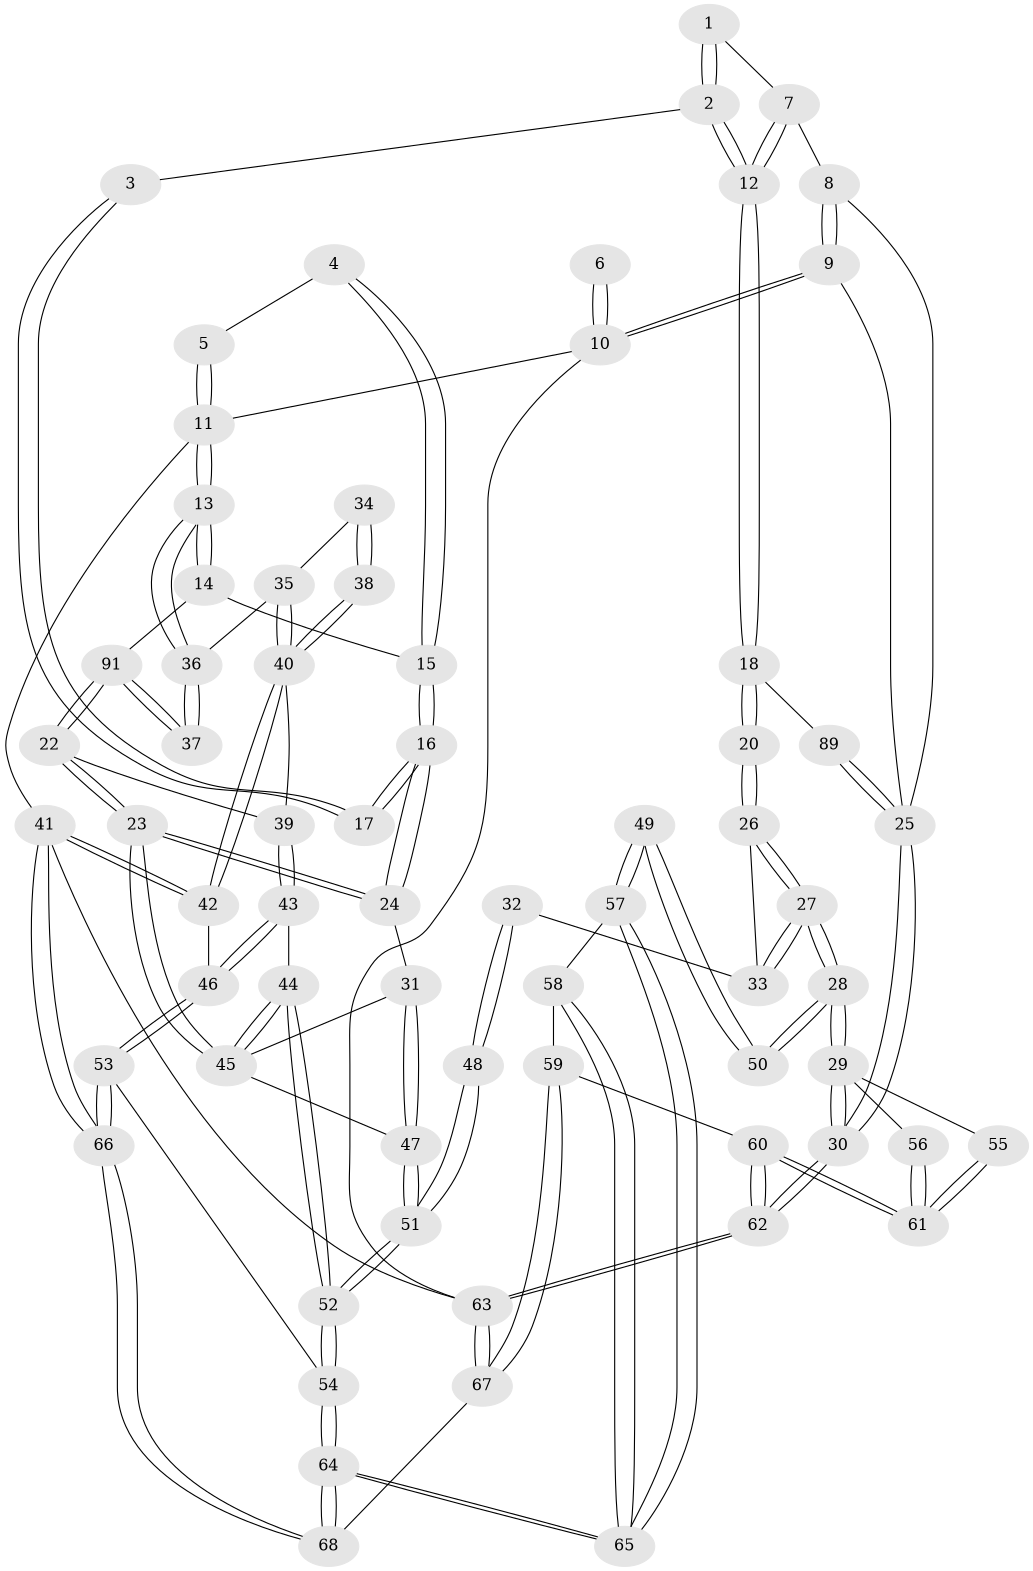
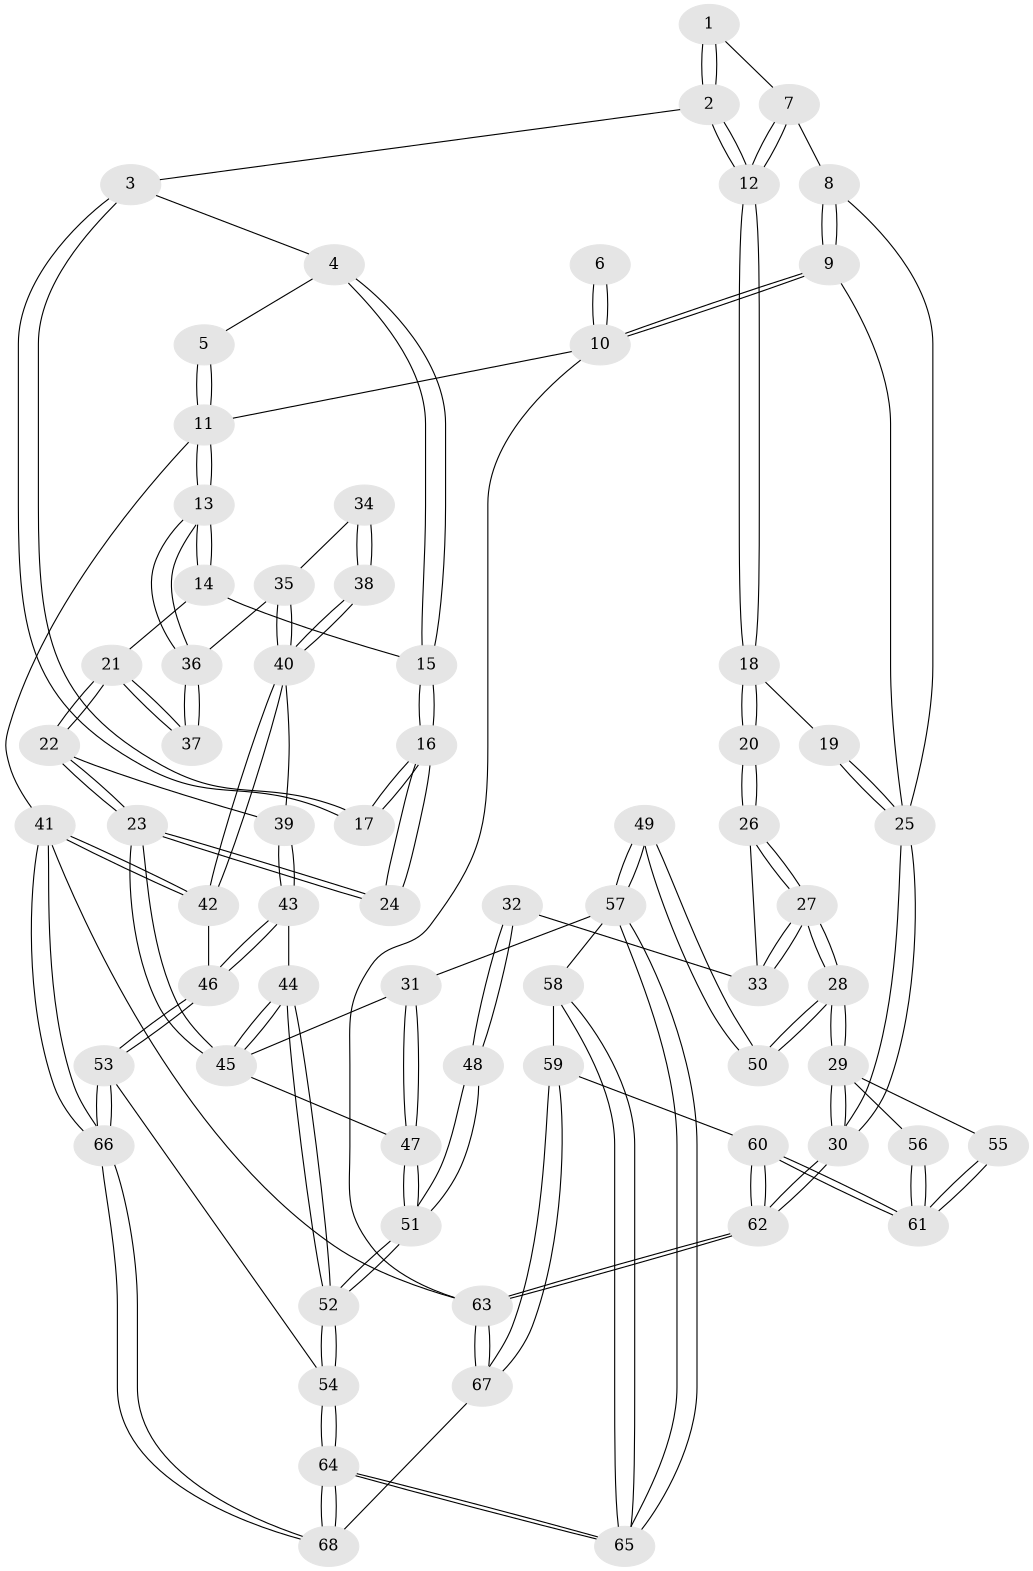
edge "3" -- "4": added
node "91": label "91" -> "21"
node "89": label "89" -> "19"
edge "24" -- "31": now "57" -- "31"
